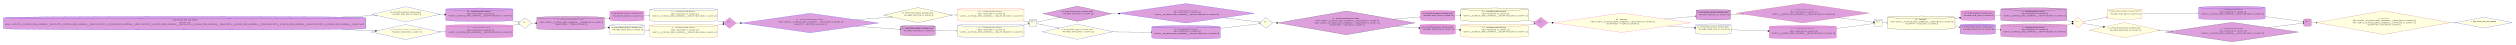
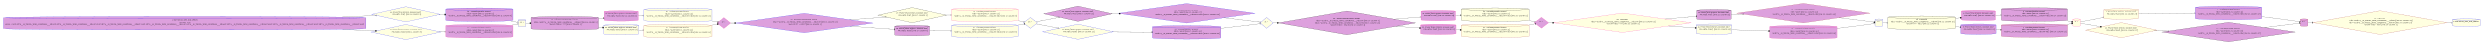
node "43: +": shape diamond -> cylinder
node "26: +": shape cylinder -> diamond
node "3: +": shape diamond -> cylinder
node "2: Exit binop_with_side_effects": shape diamond -> cylinder
